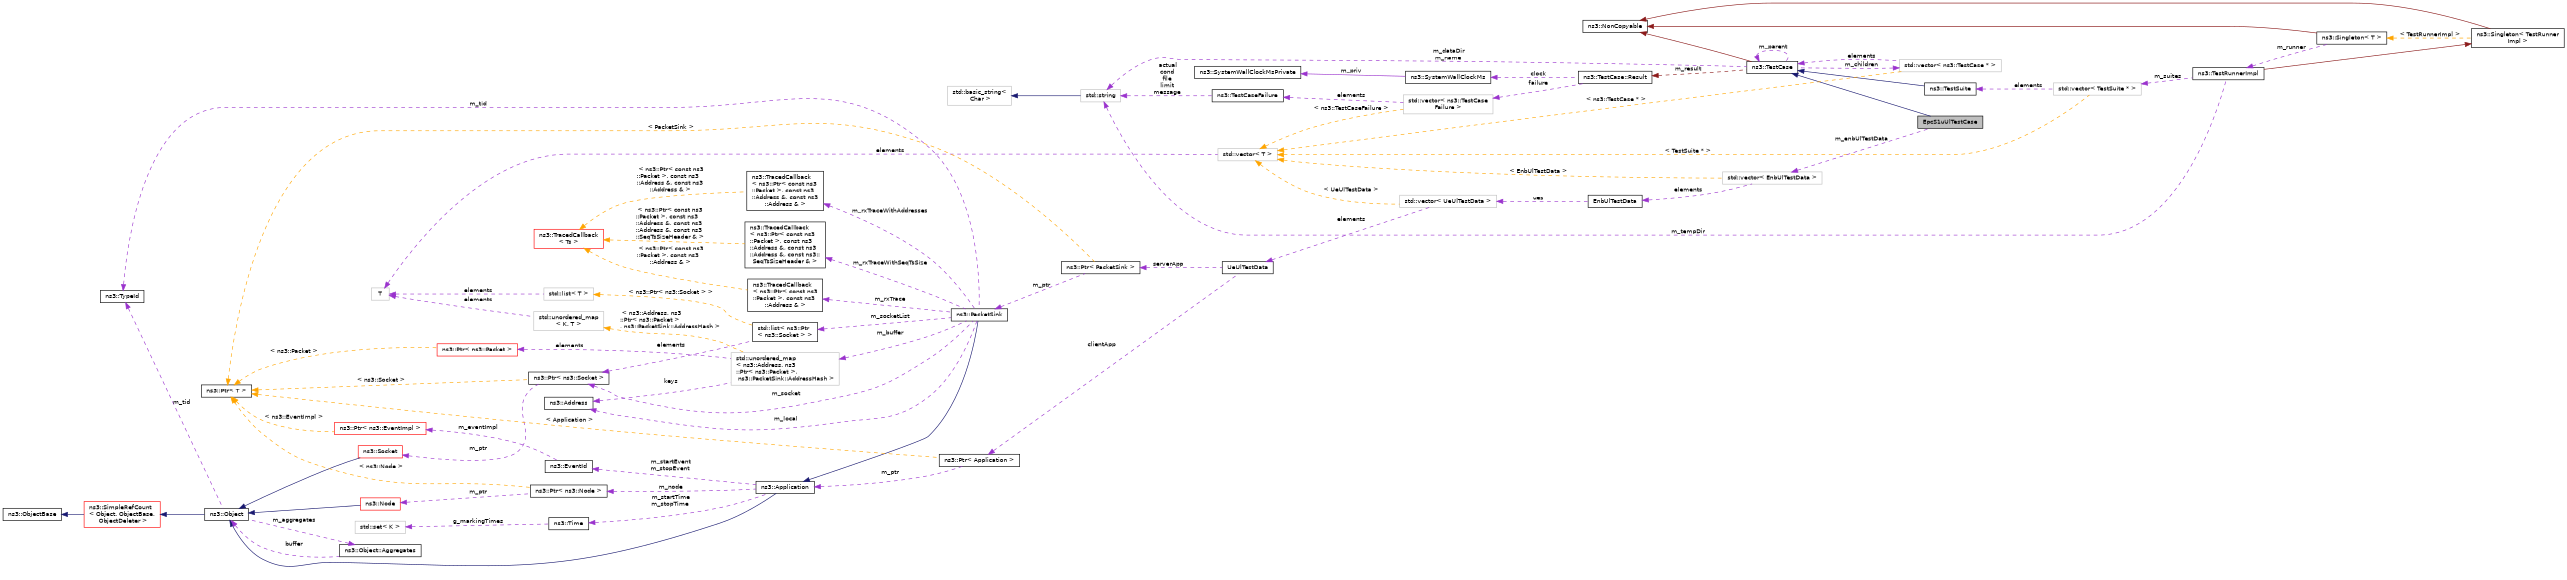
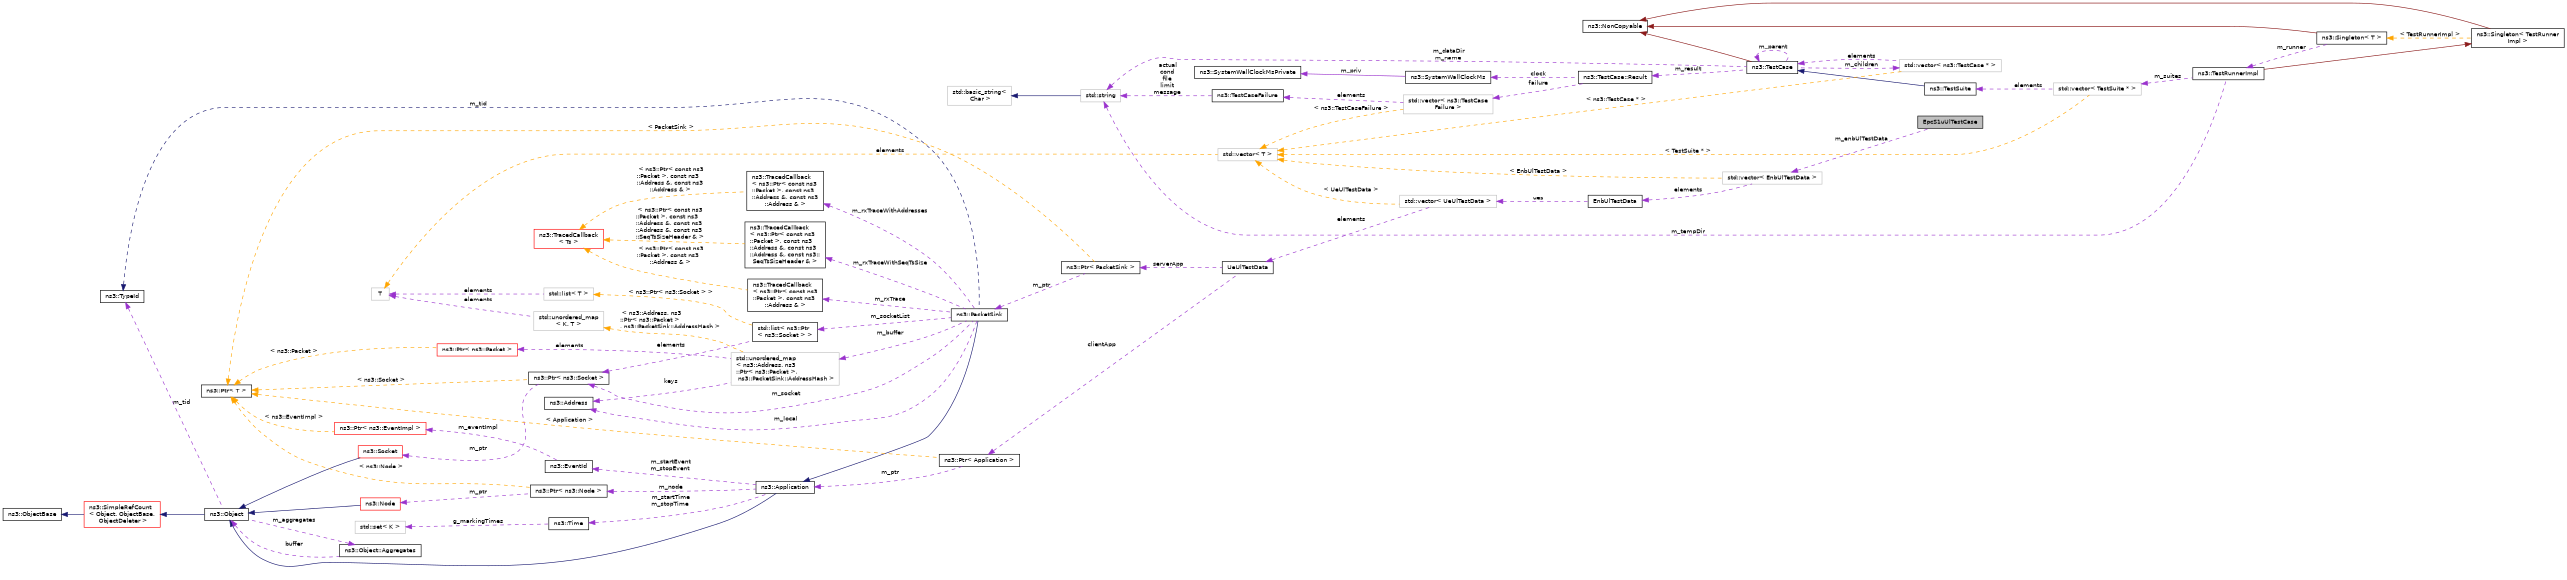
edge "ns3::TestCase" -> "ns3::TestCase::Result": color firebrick4 -> darkorchid3
edge "EpcS1uUlTestCase" -> "ns3::TestCase": removed
edge "ns3::PacketSink" -> "ns3::TypeId": color darkorchid3 -> midnightblue
edge "std::vector< T >" -> "T": color darkorchid3 -> orange
